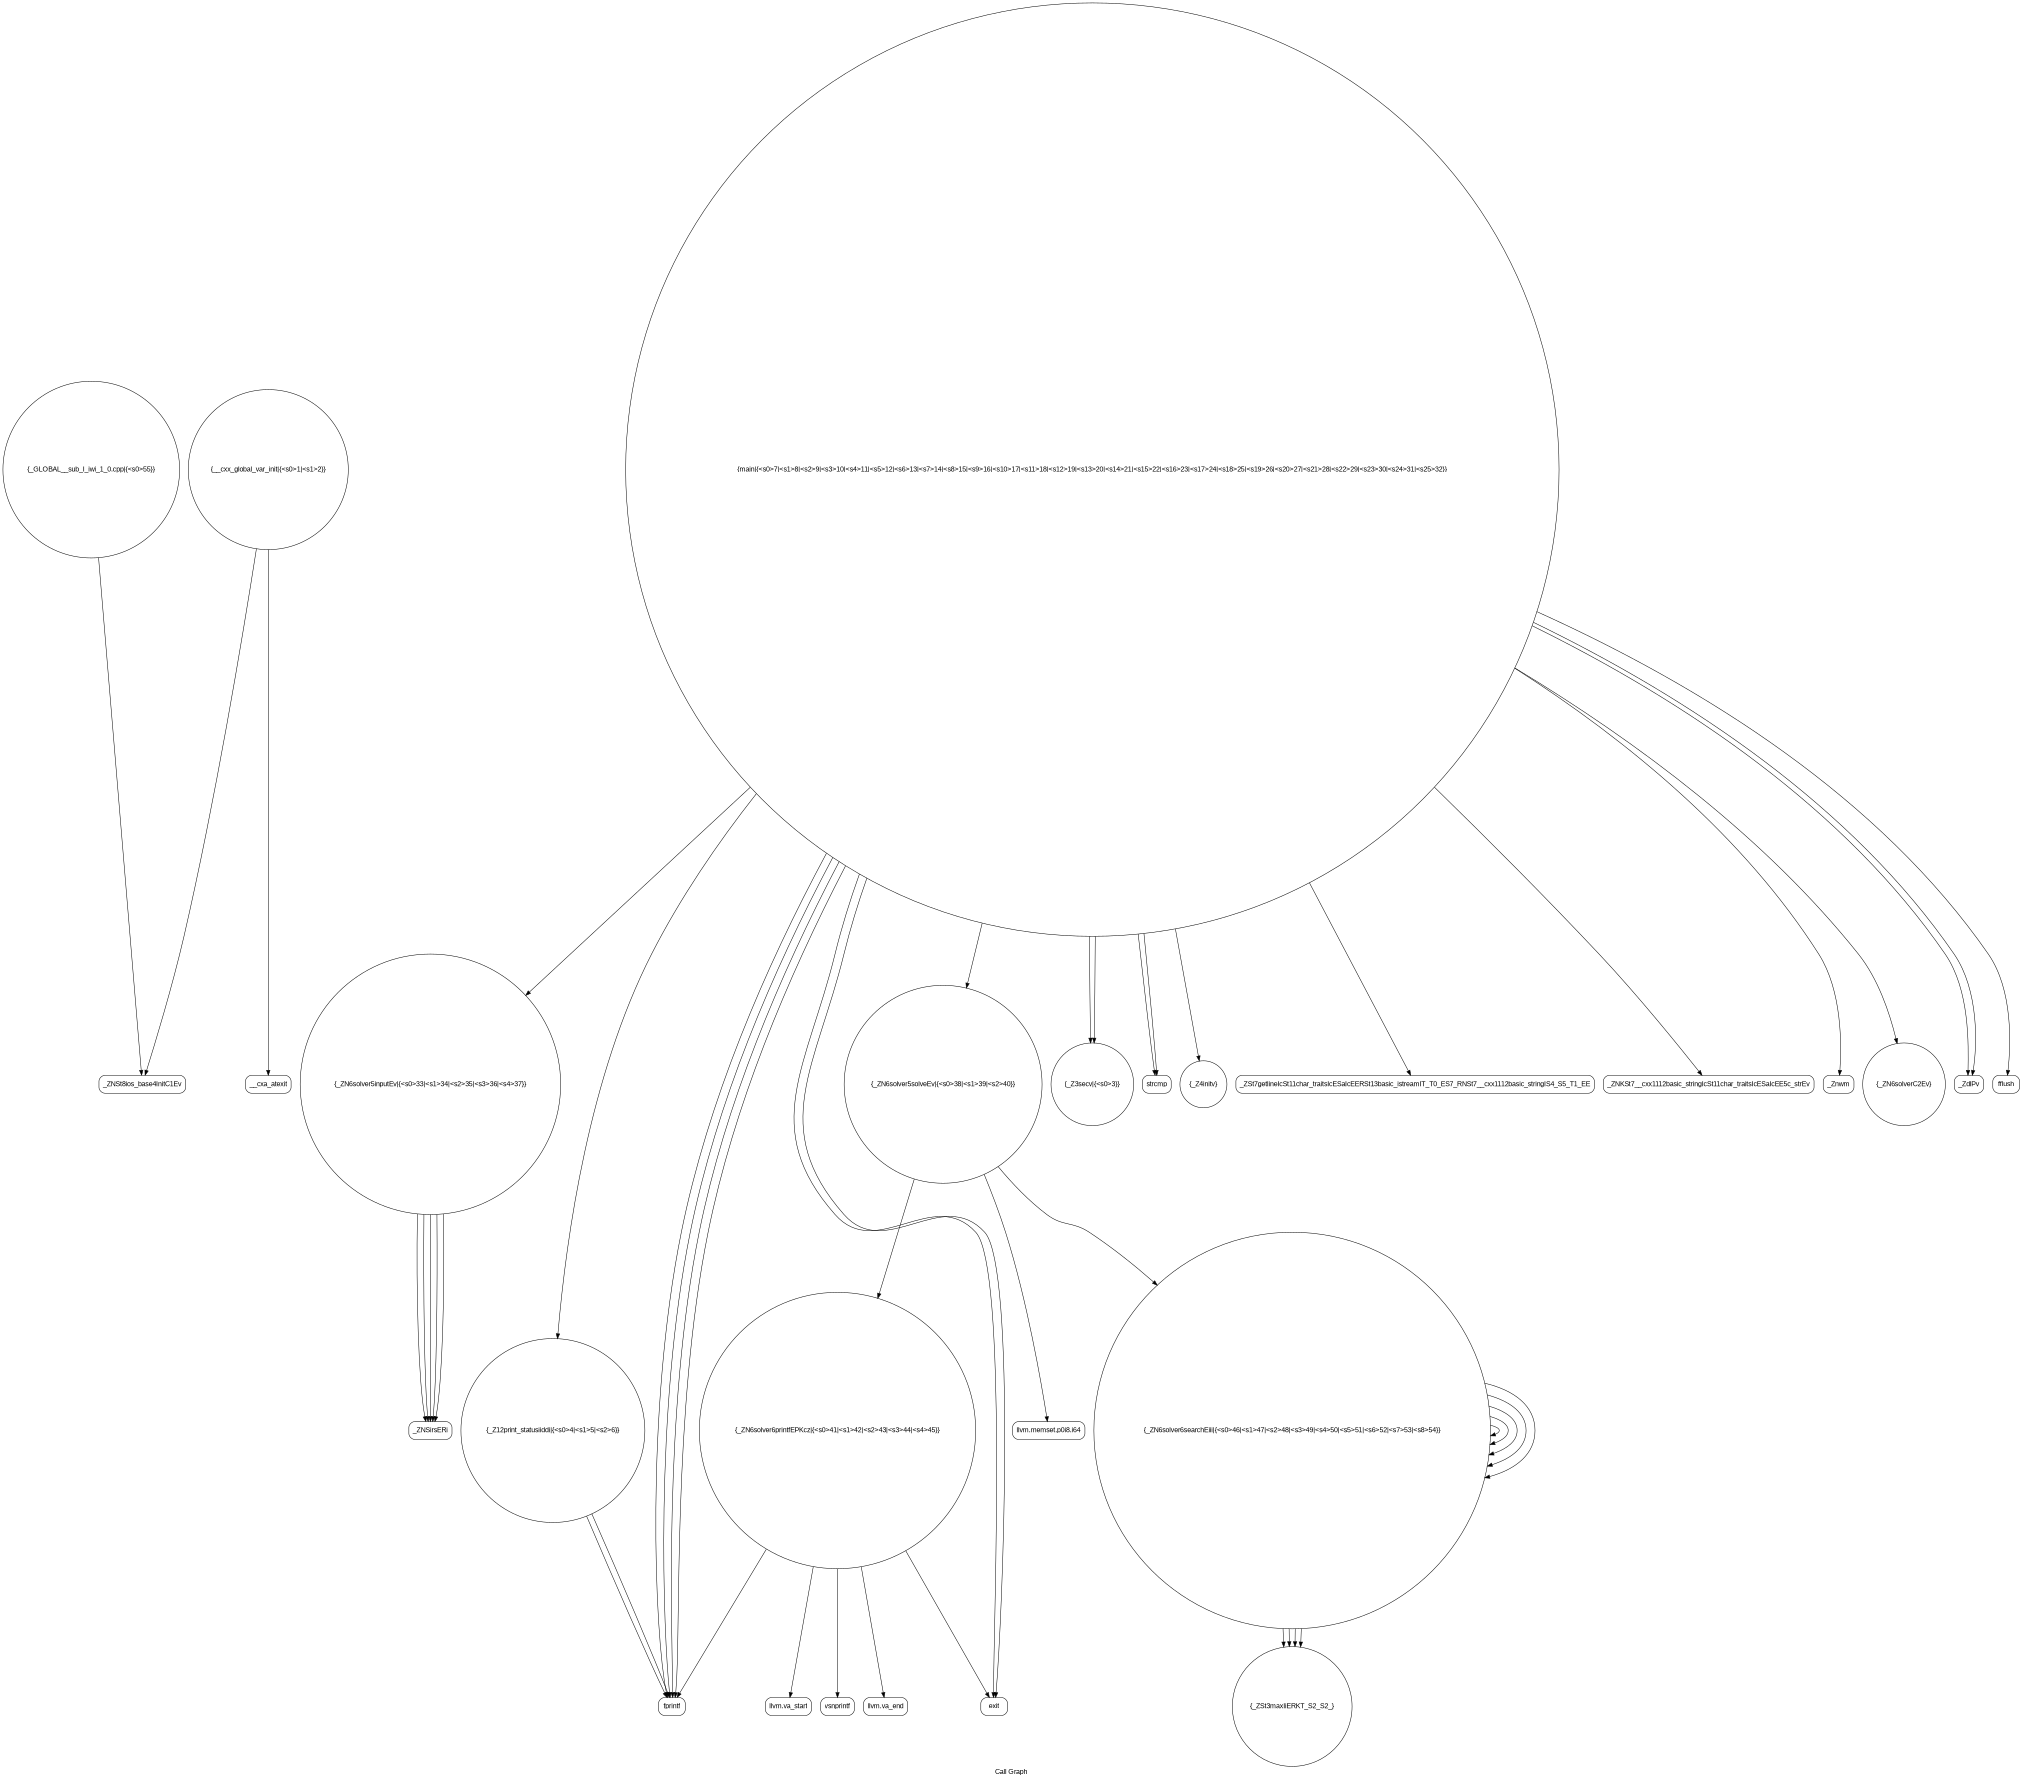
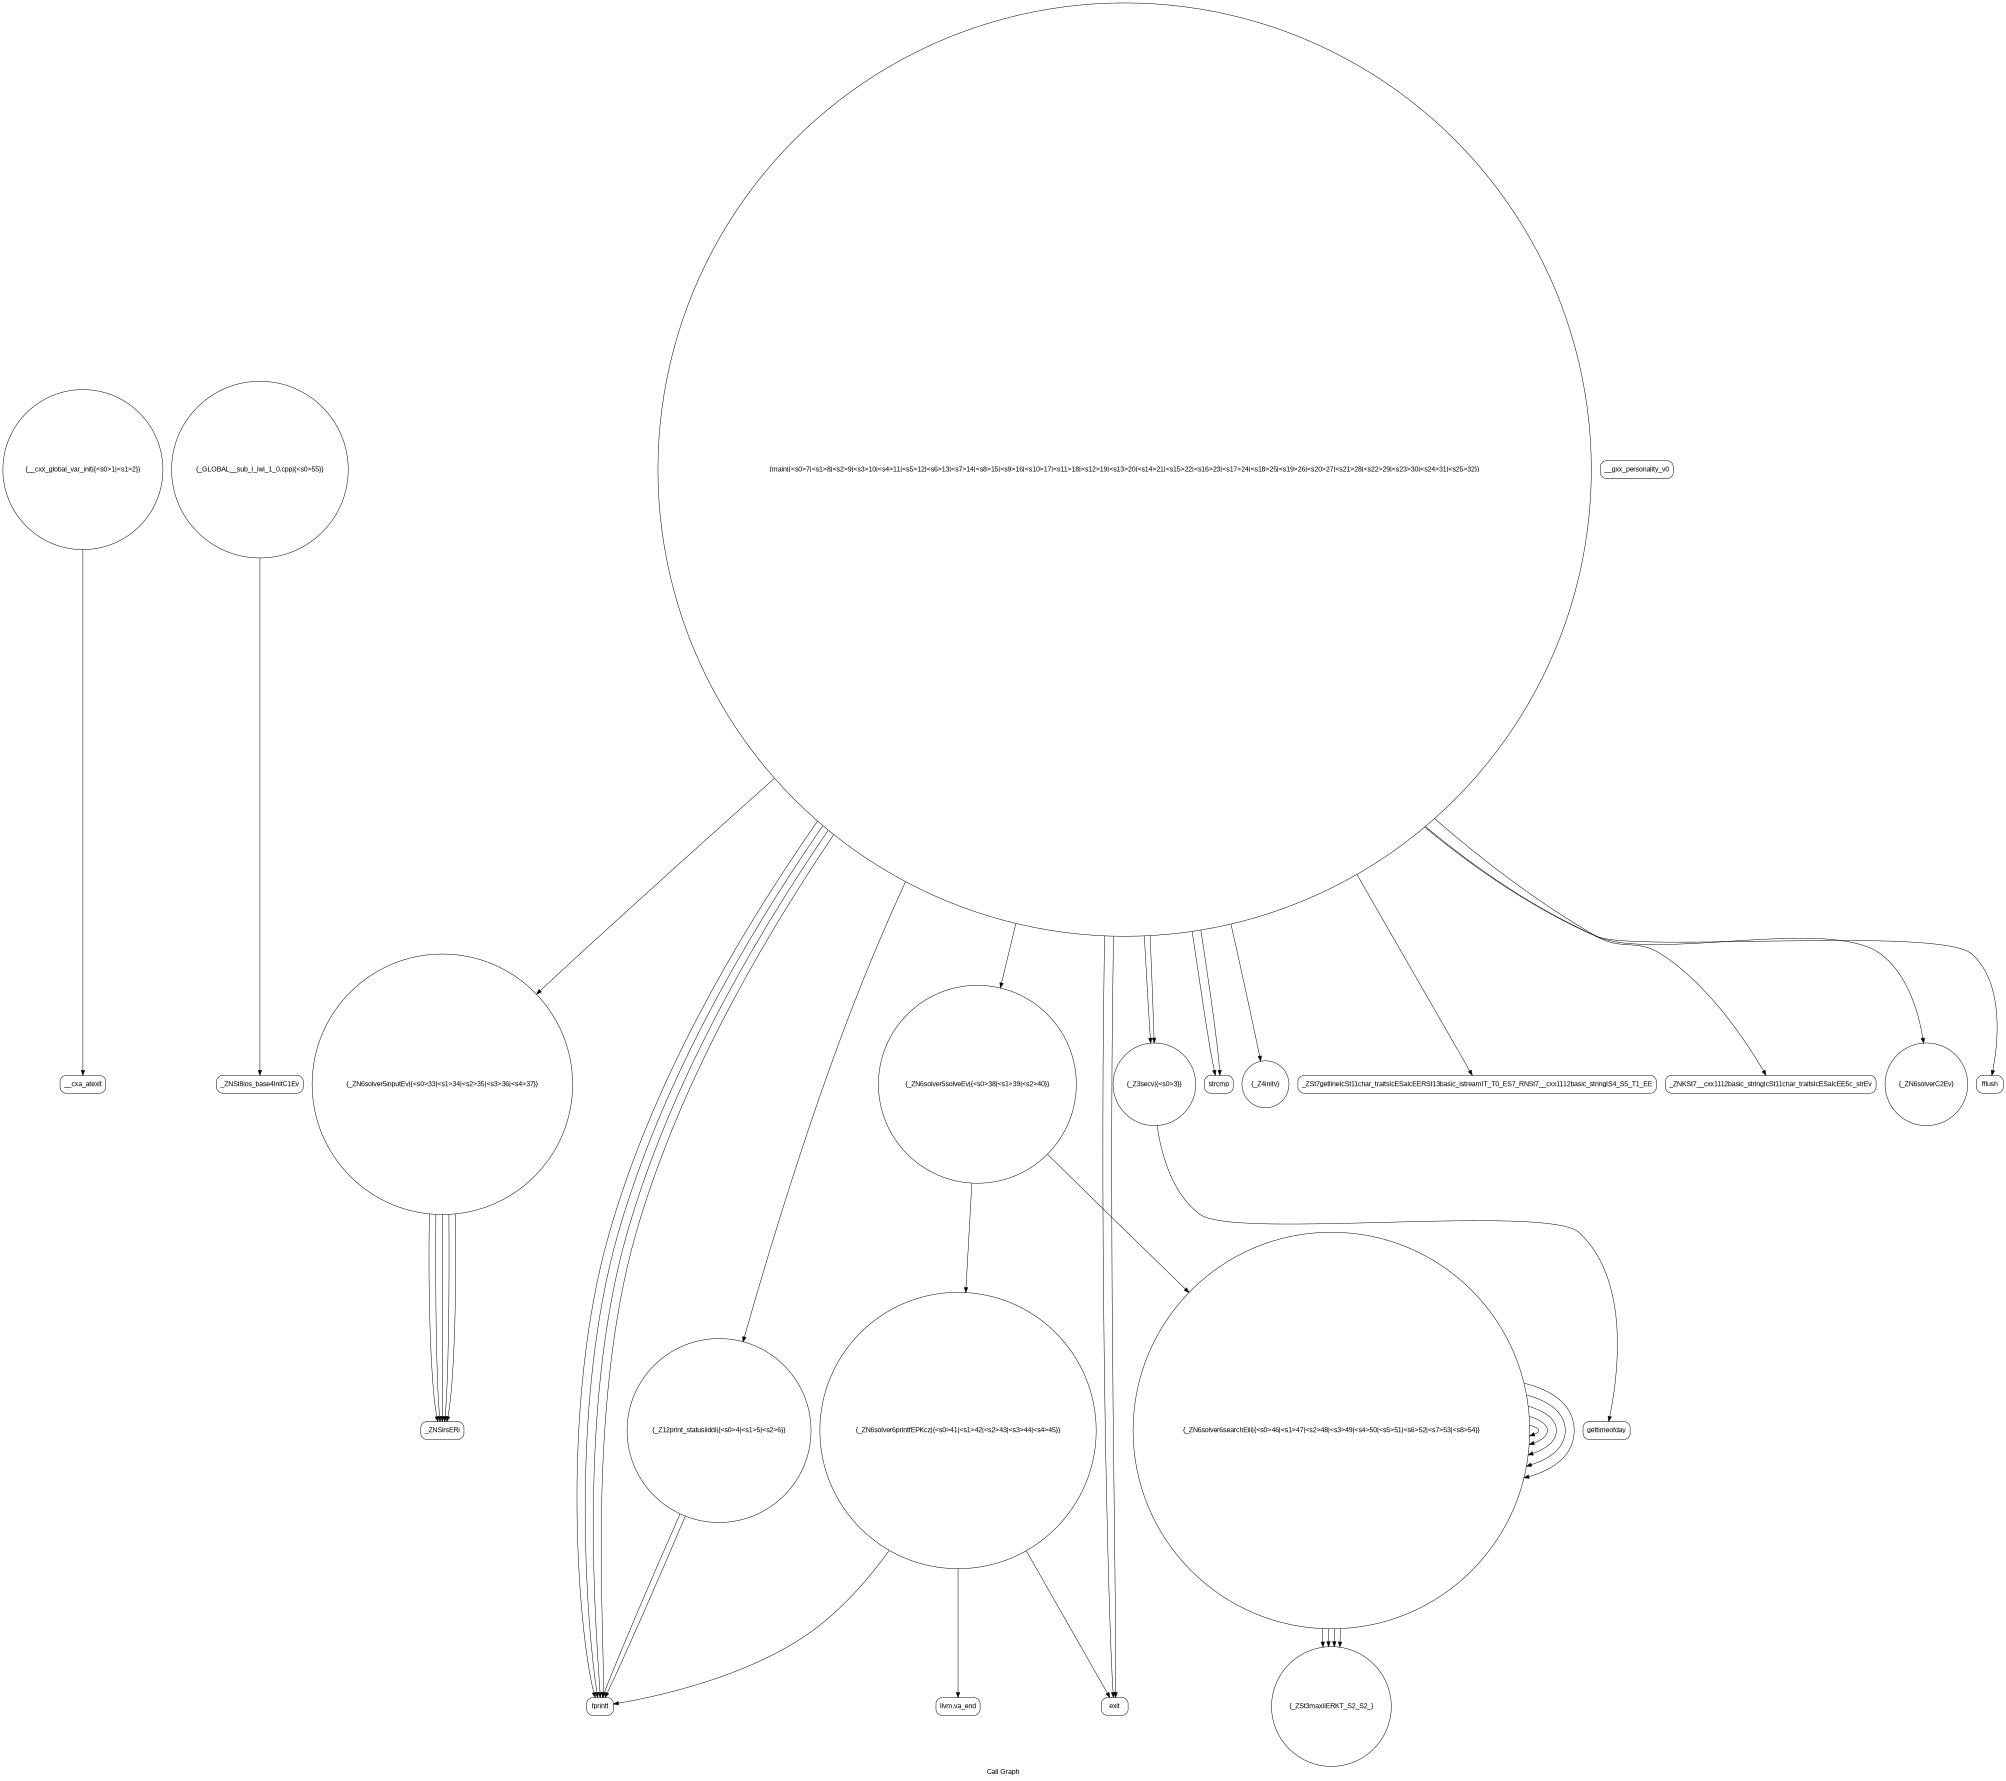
node "__gxx_personality_v0": added
edge "{__cxx_global_var_init|{<s0>1|<s1>2}}" -> "_ZNSt8ios_base4InitC1Ev": removed
node "_Znwm": removed
node "_ZdlPv": removed
node "llvm.memset.p0i8.i64": removed
node "gettimeofday": added
node "llvm.va_start": removed
node "vsnprintf": removed
